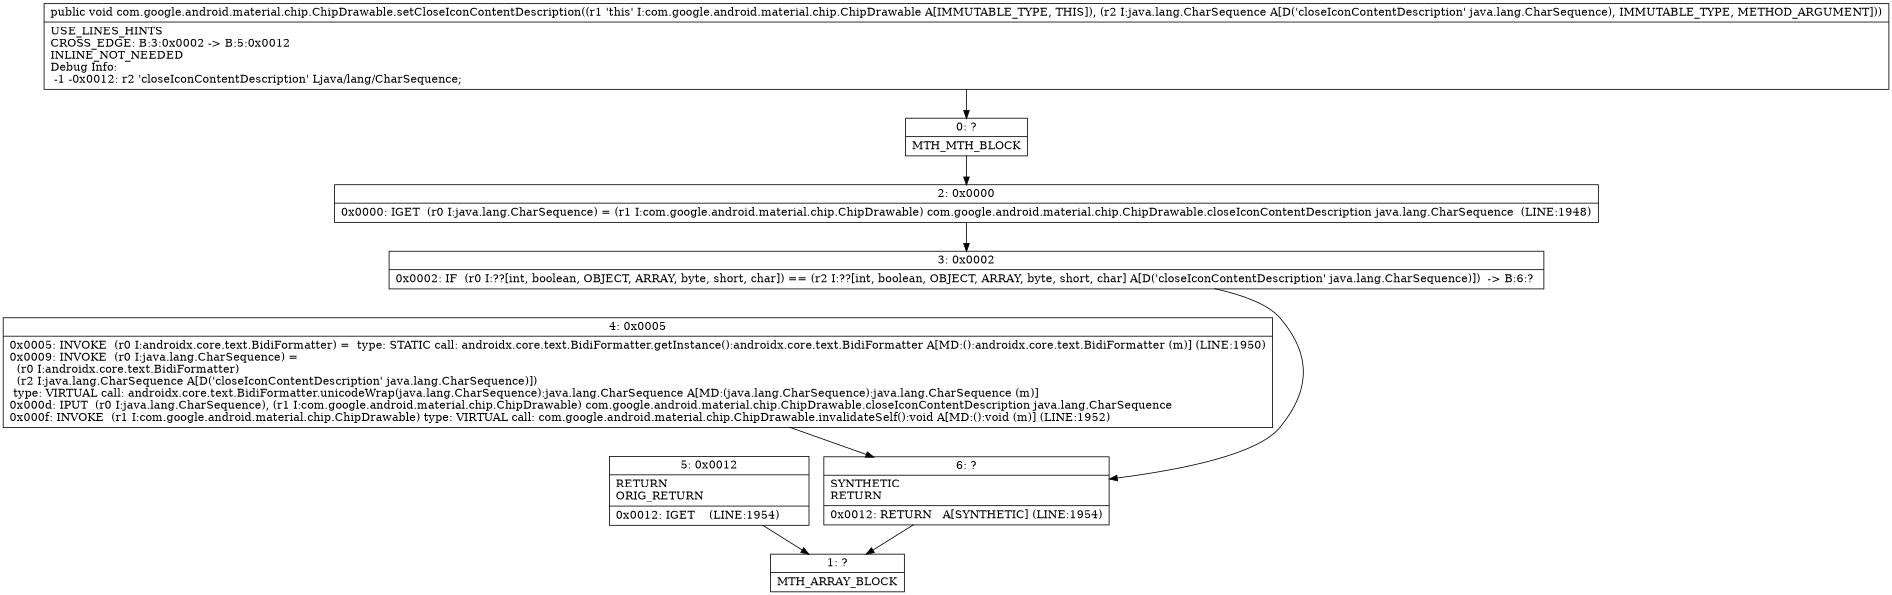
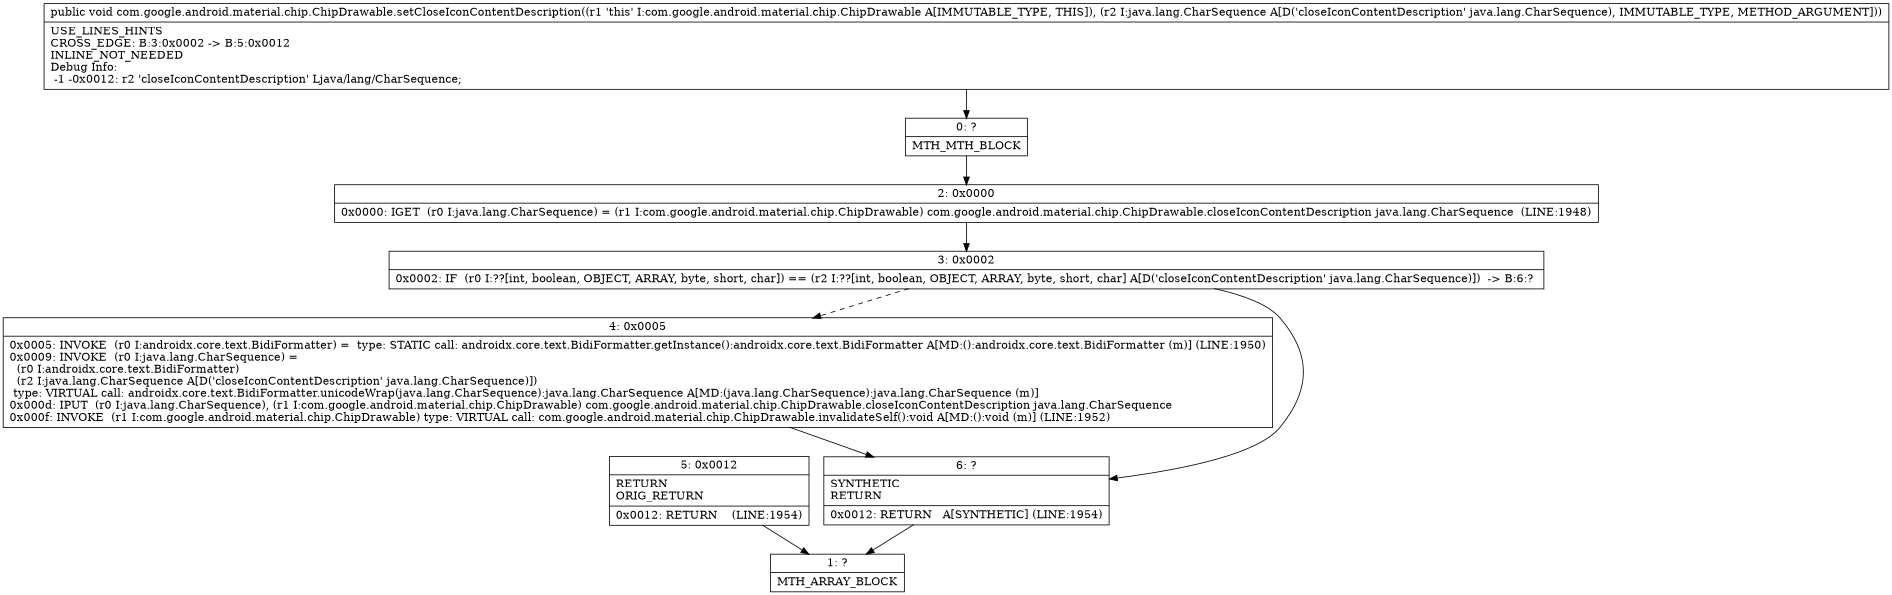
edge "3: 0x0002" -> "4: 0x0005": added
node "5: 0x0012": text "0x0012: IGET    (LINE:1954)" -> "0x0012: RETURN    (LINE:1954)"
